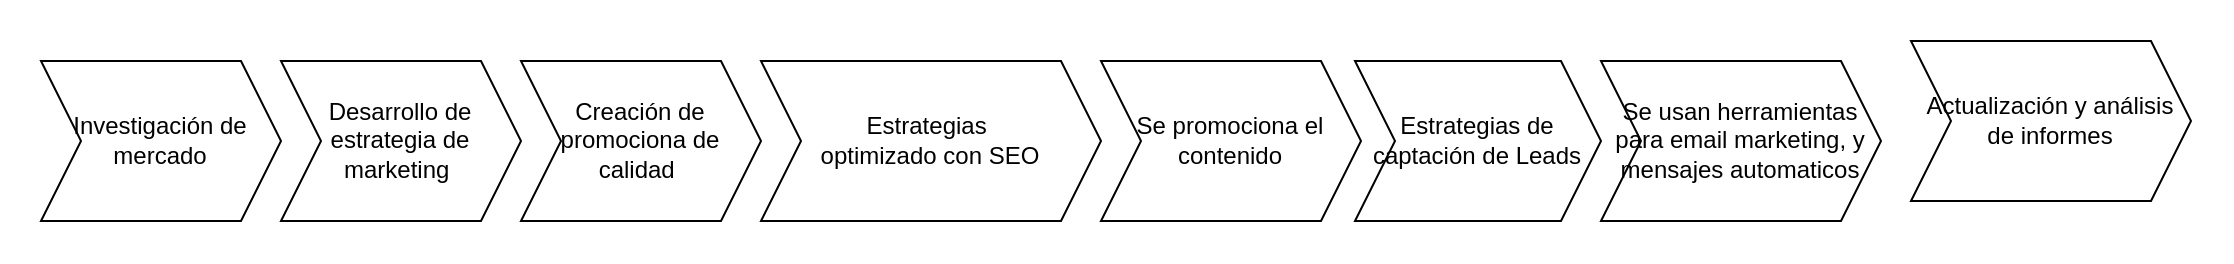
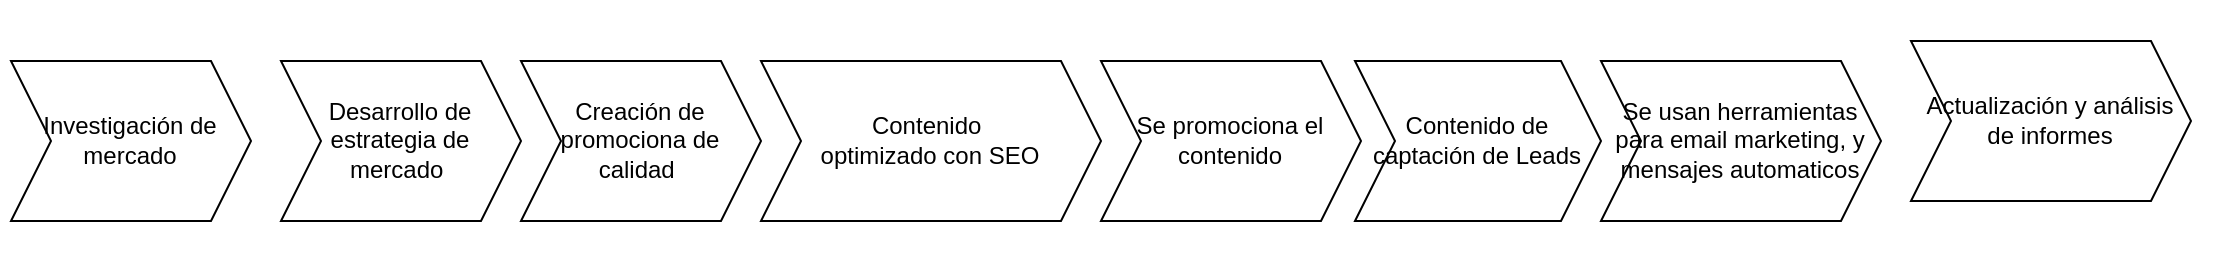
node "Investigación de mercado": moved (161, 141) -> (131, 141)
node "Desarrollo de estrategia de marketing": label "Desarrollo de estrategia de marketing" -> "Desarrollo de estrategia de mercado"
node "Estrategias optimizado con SEO": label "Estrategias optimizado con SEO" -> "Contenido optimizado con SEO"
node "Estrategias de captación de Leads": label "Estrategias de captación de Leads" -> "Contenido de captación de Leads"
